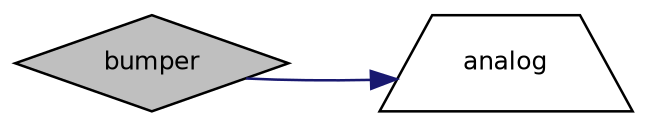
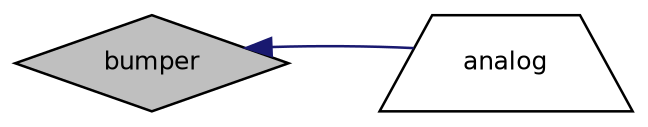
edge "bumper" -> "analog": reversed
